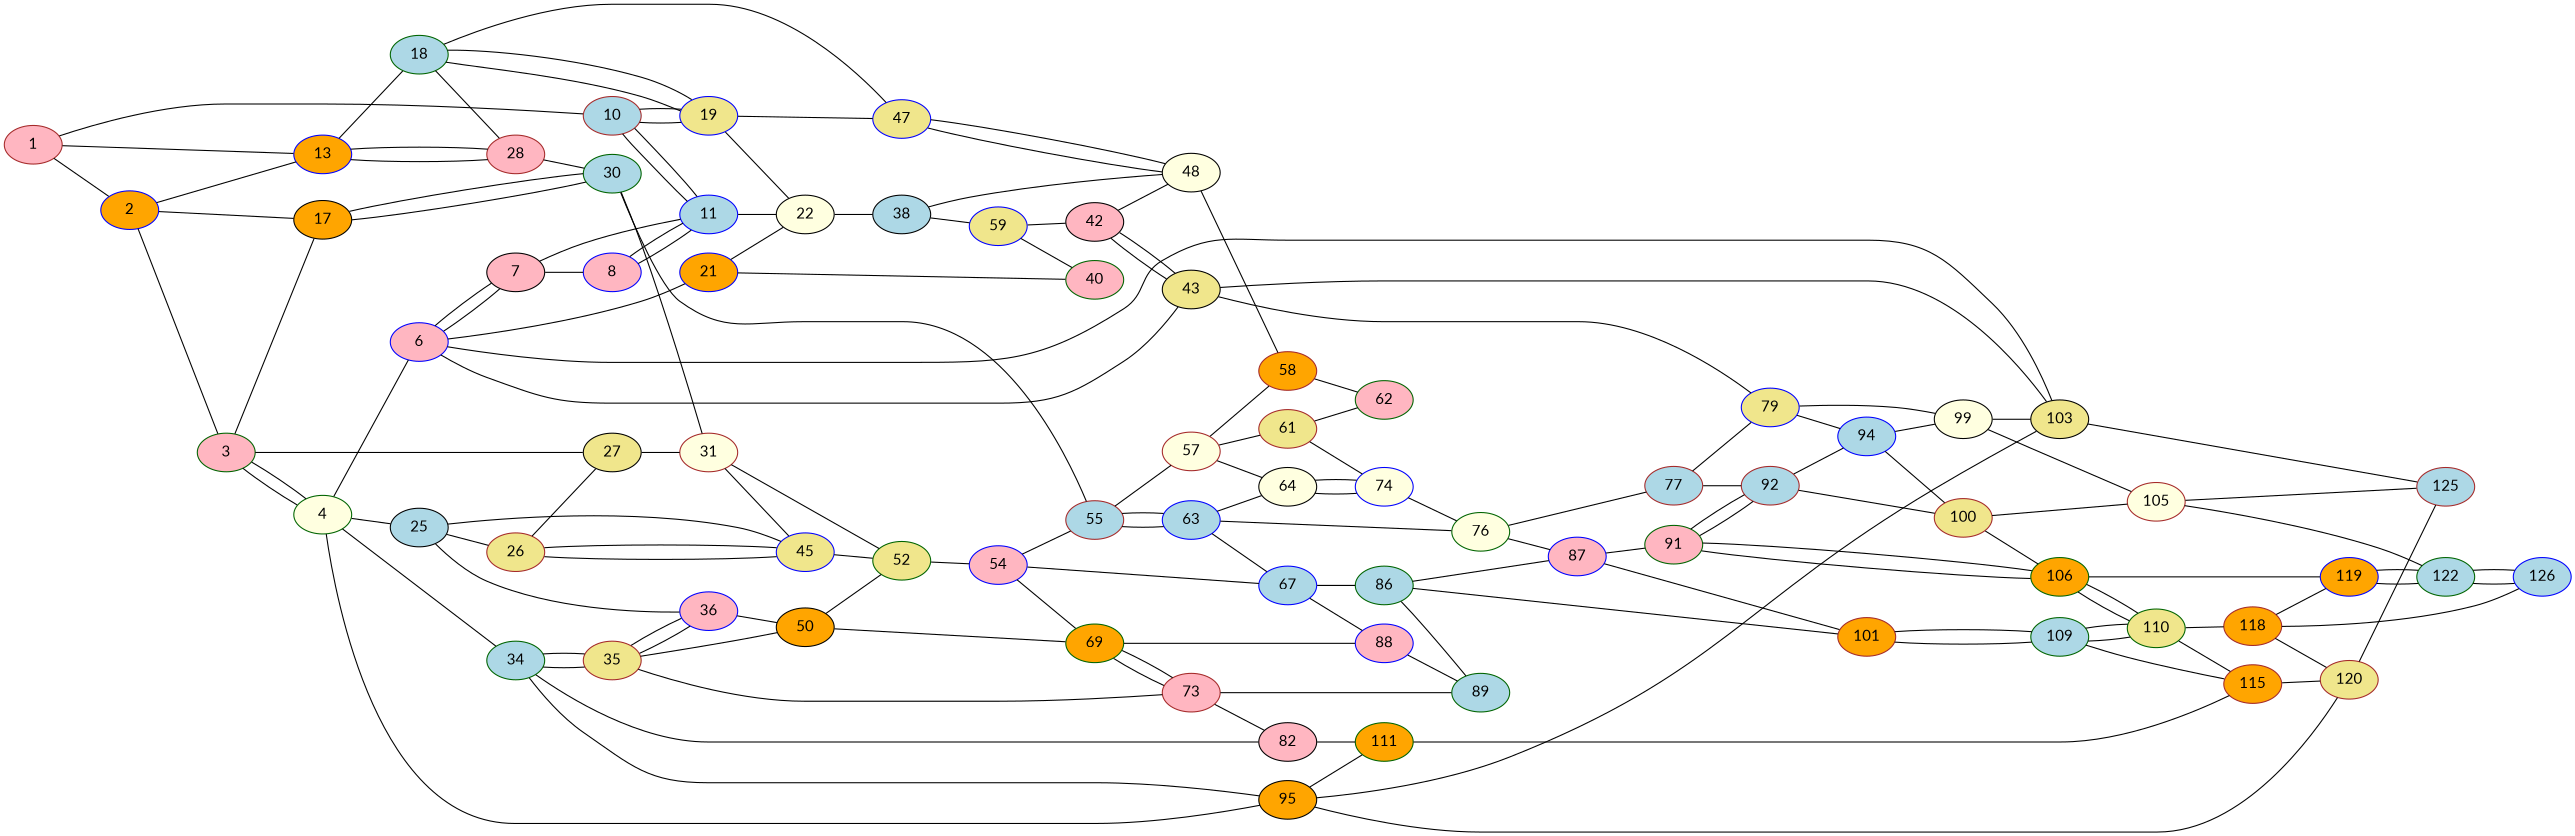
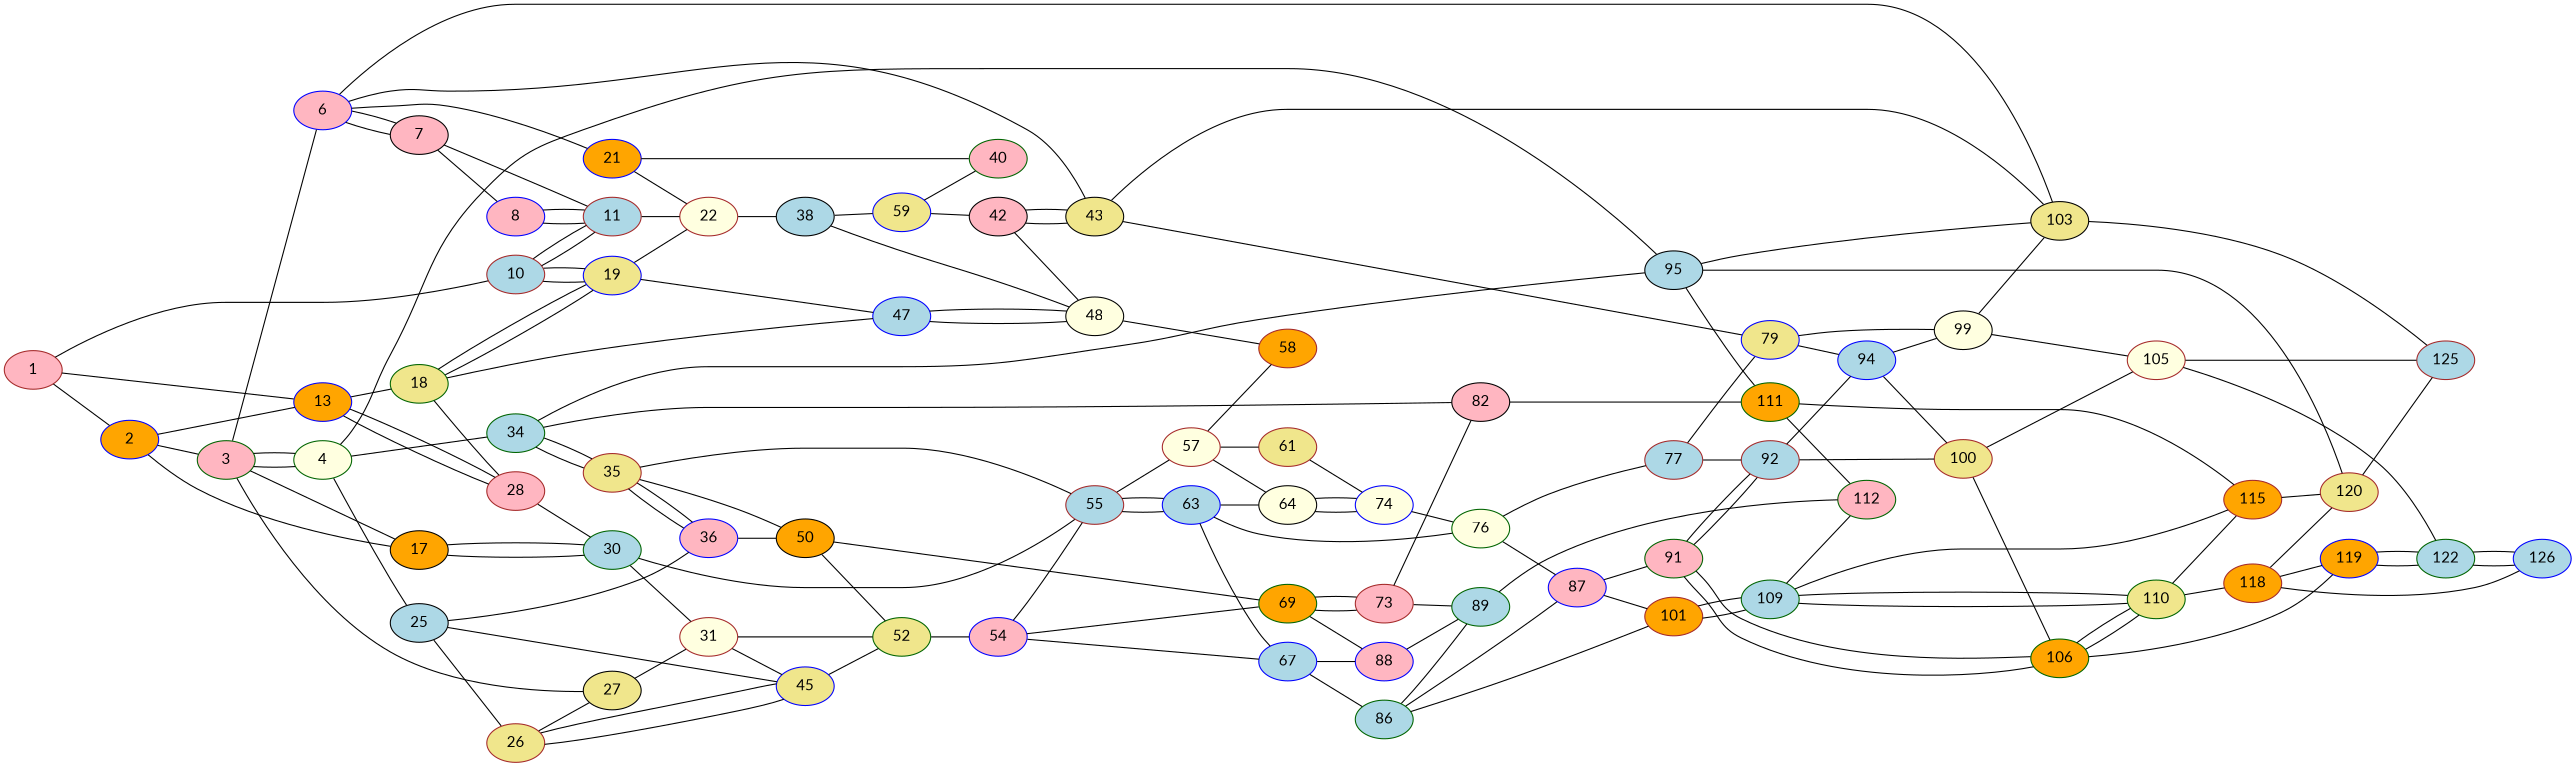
node "18": fillcolor lightblue -> khaki
node "47": fillcolor khaki -> lightblue
node "11": color blue -> brown
node "22": color black -> brown
node "62": removed
edge "6" -- "4": now "6" -- "3"
node "112": added
edge "35" -- "73": now "35" -- "55"
node "95": fillcolor orange -> lightblue
